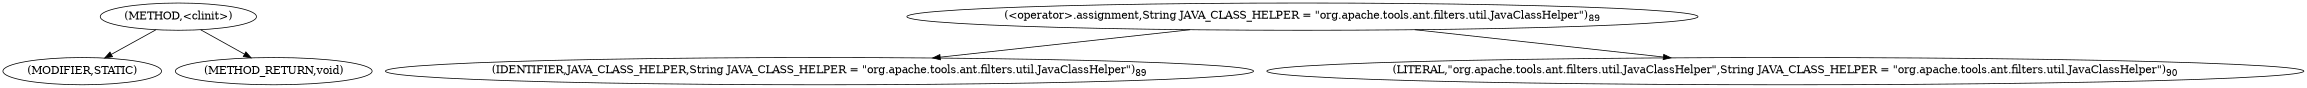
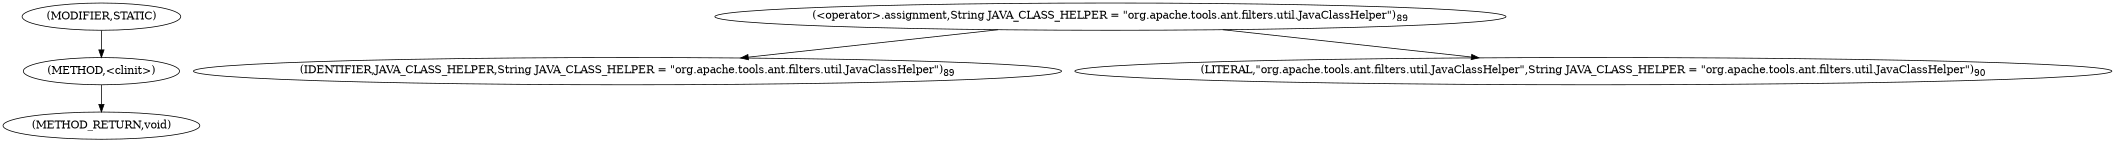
edge "(METHOD,<clinit>)" -> "(MODIFIER,STATIC)": reversed
